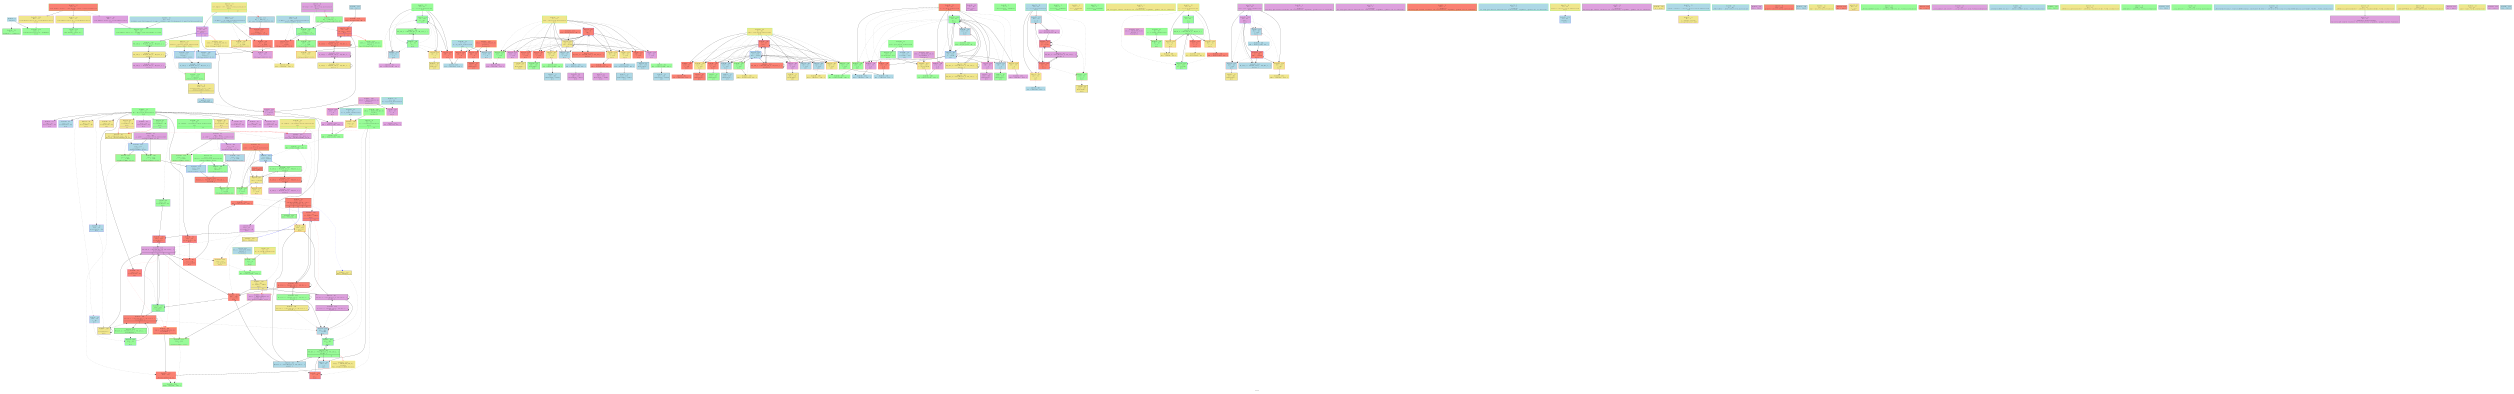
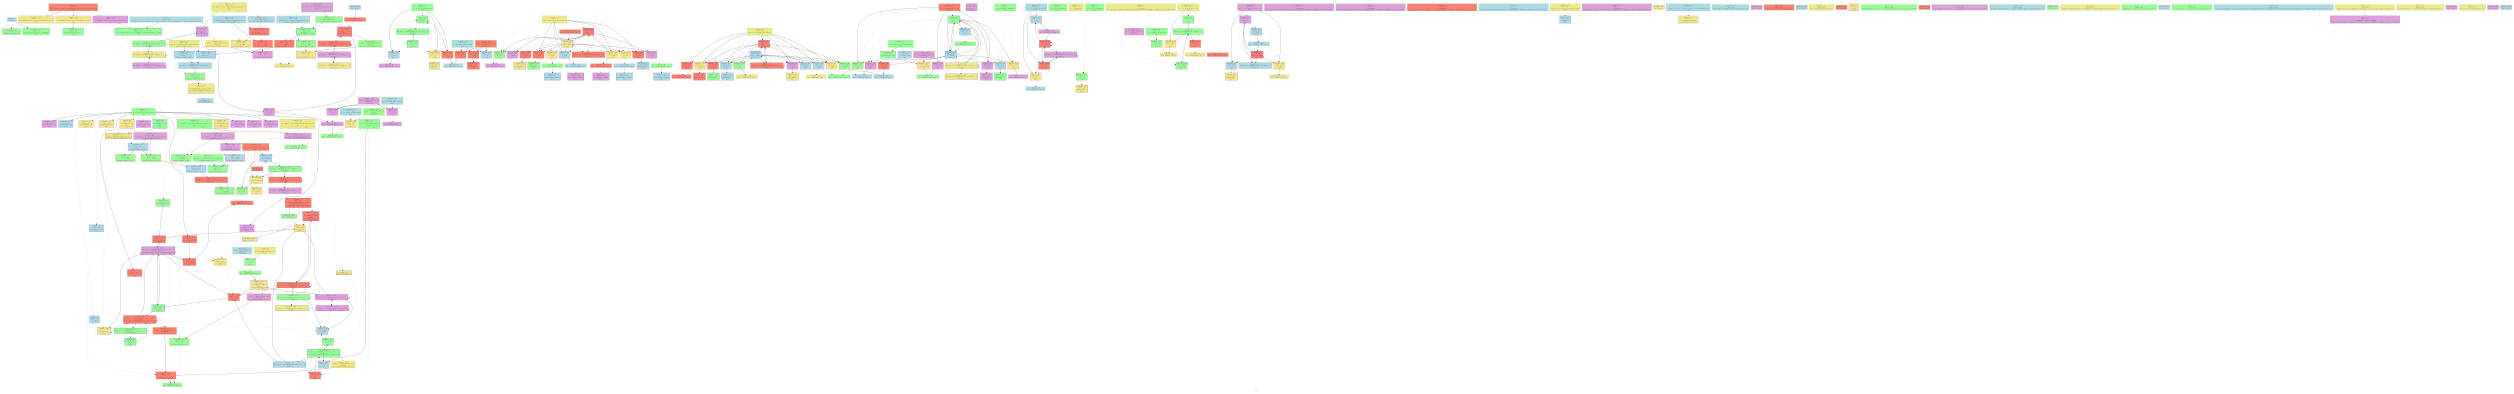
node "NodeID: 104": removed
